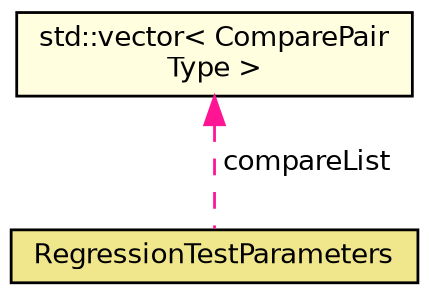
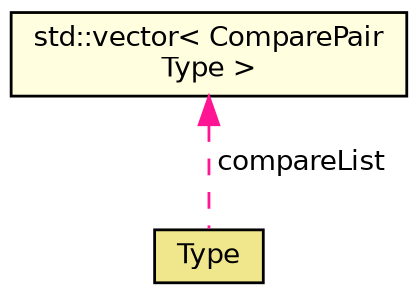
node "RegressionTestParameters": label "RegressionTestParameters" -> "Type"
